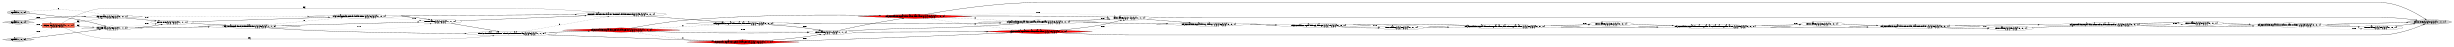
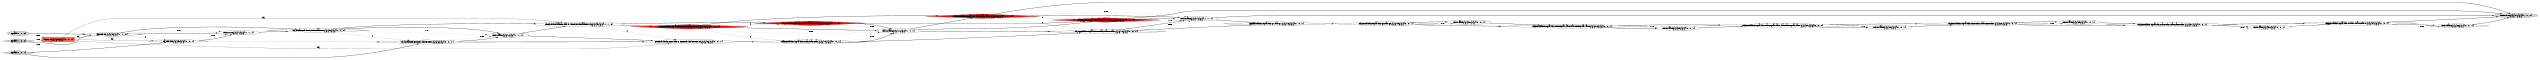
edge "equals['0', '1', '0']" -> "obj == this@@@3@@@['0', '0', '1']": now "this == obj@@@3@@@['1', '1', '0']" -> "obj == this@@@3@@@['0', '0', '1']"
edge "return true@@@4@@@['1', '1', '1']" -> "!(obj instanceof BoxAndWhiskerItem)@@@6@@@['0', '0', '1']": now "equals['0', '0', '1']" -> "!(obj instanceof BoxAndWhiskerItem)@@@6@@@['0', '0', '1']"
node "return false@@@35@@@['0', '0', '1']": shape ellipse -> diamond
